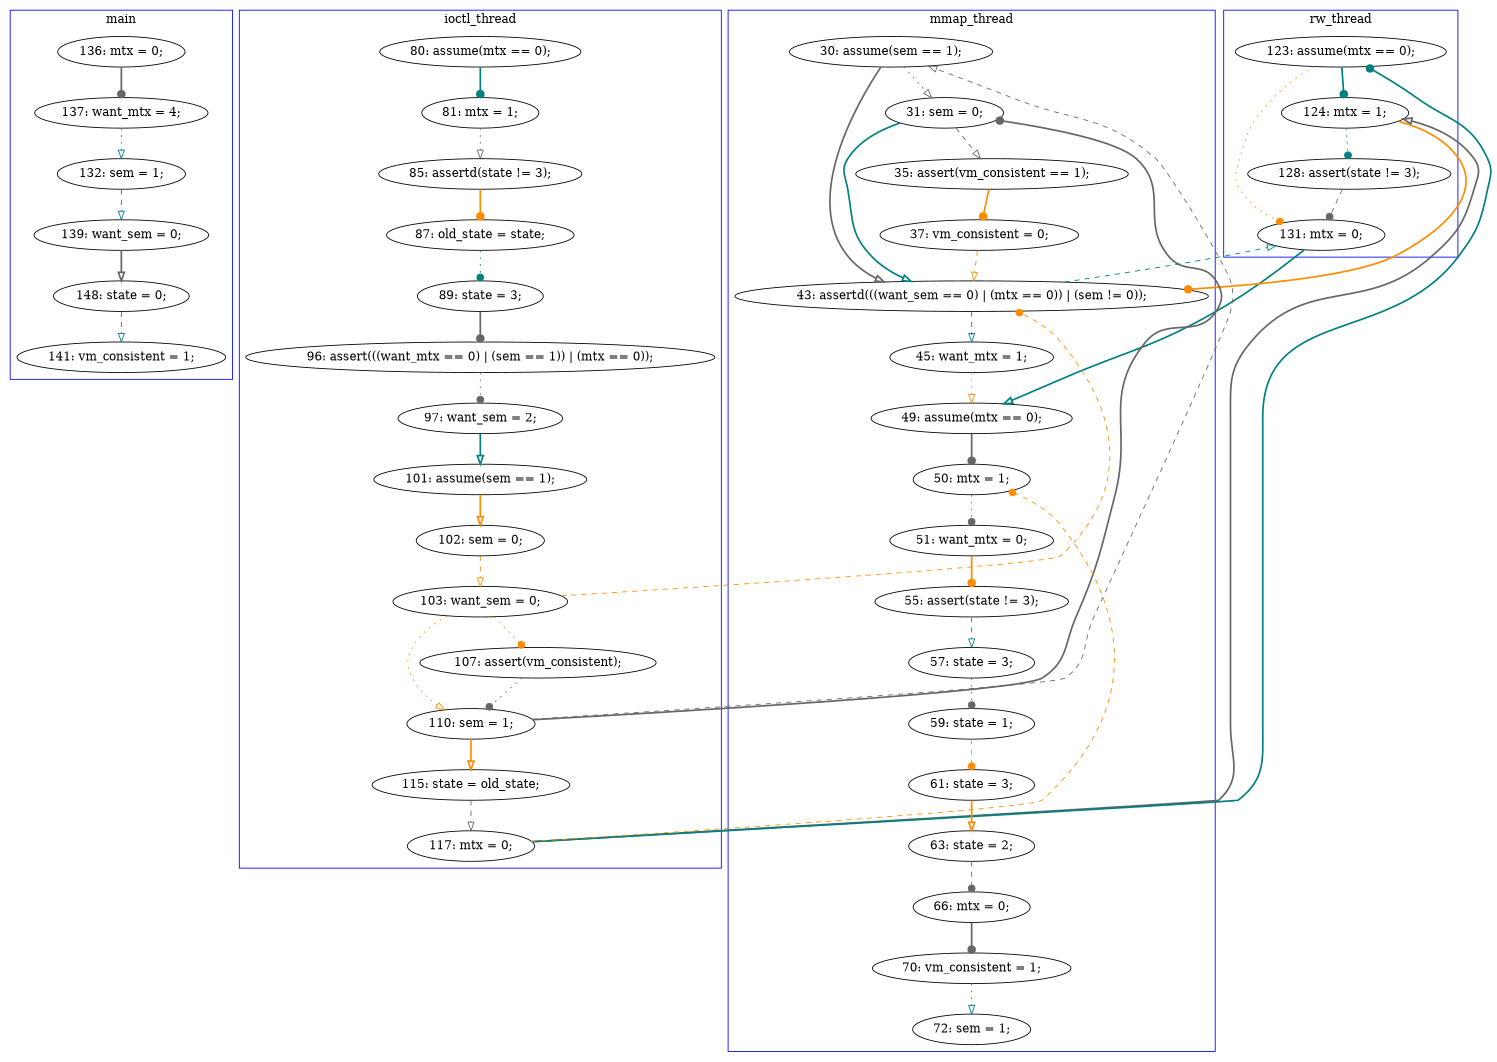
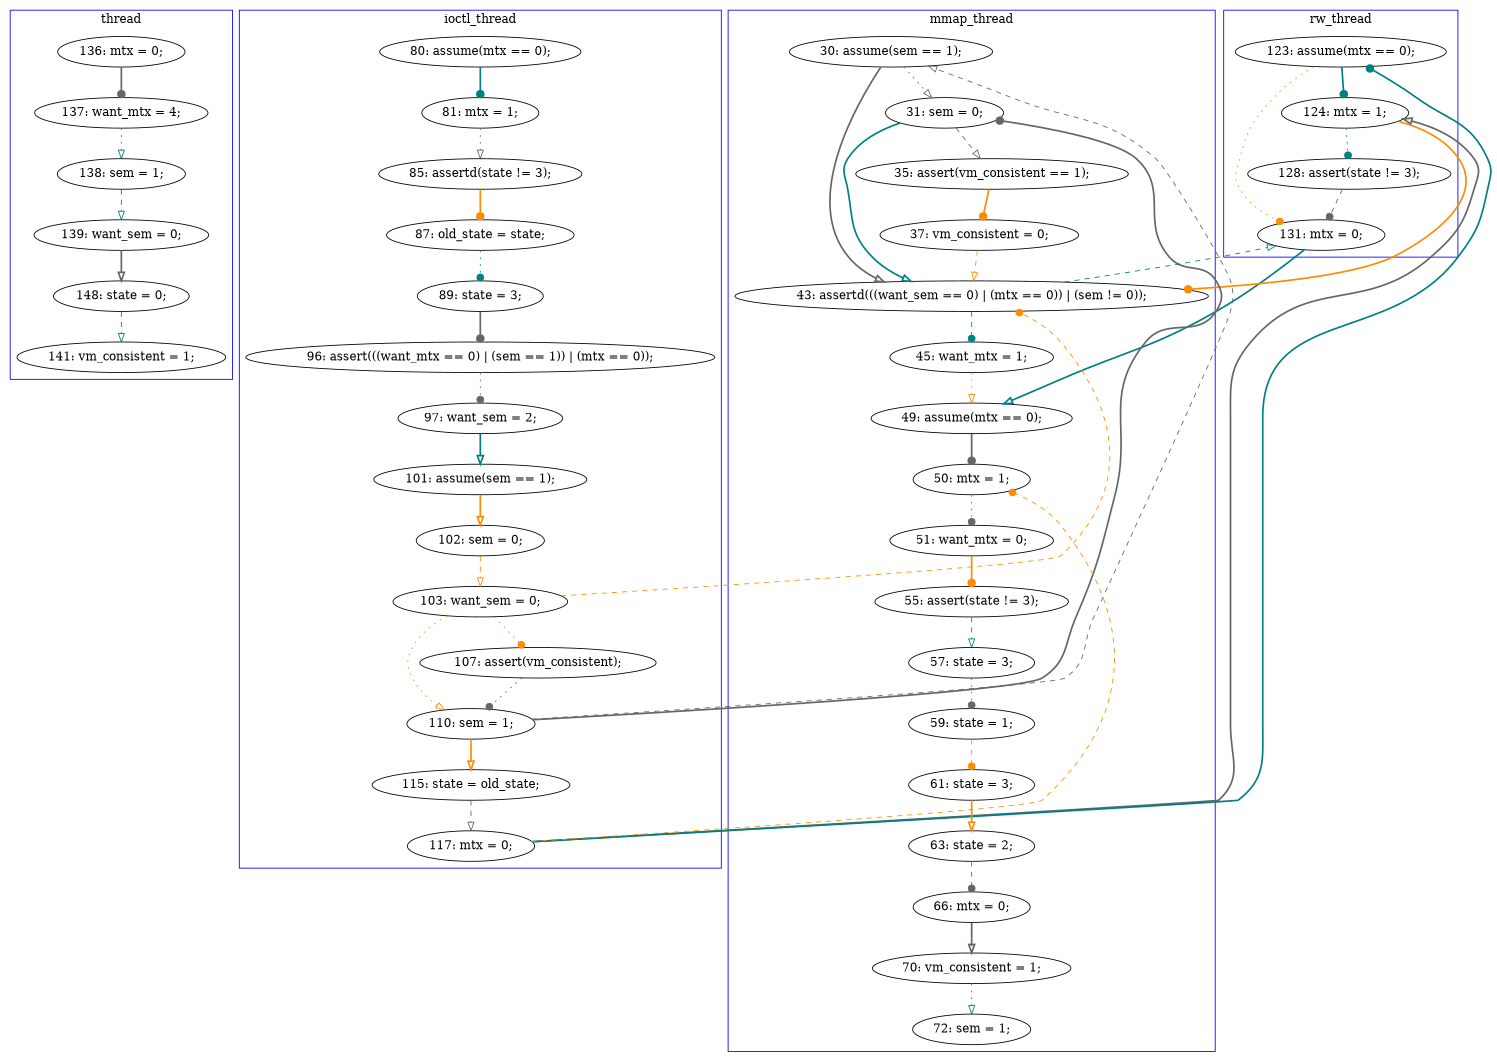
cluster "main": label "main" -> "thread"
node "132: sem = 1;": label "132: sem = 1;" -> "138: sem = 1;"
edge "43: assertd(((want_sem == 0) | (mtx == 0)) | (sem != 0));" -> "45: want_mtx = 1;": arrowhead onormal -> dot
edge "66: mtx = 0;" -> "70: vm_consistent = 1;": arrowhead dot -> onormal
